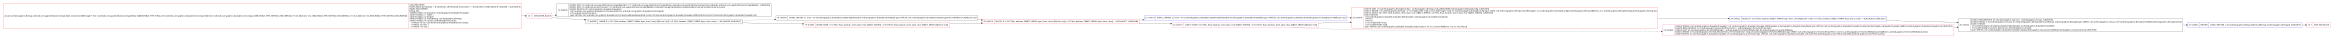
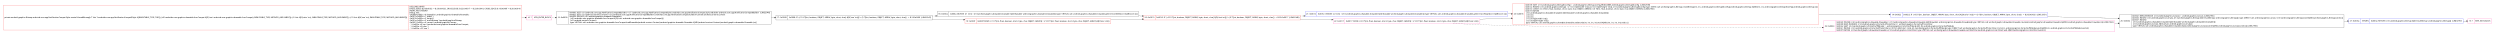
edge "14: ?" -> "17: 0x0008": now "16: 0x0000" -> "17: 0x0008"
